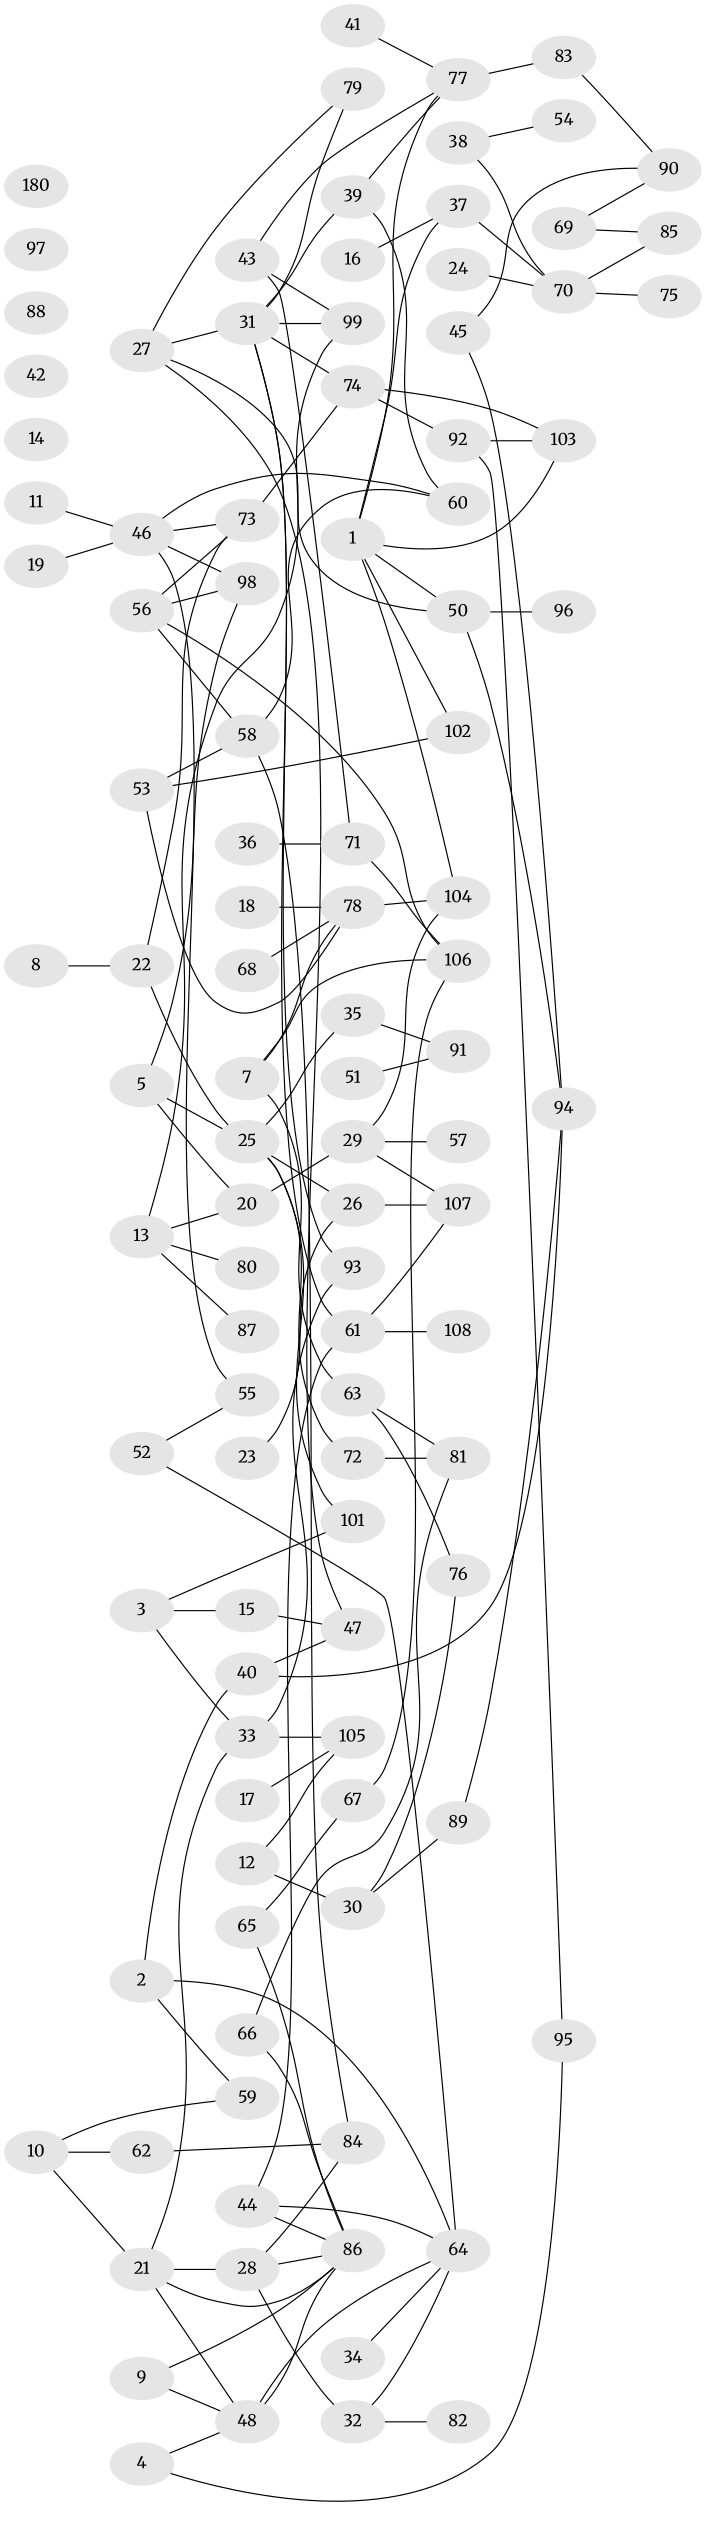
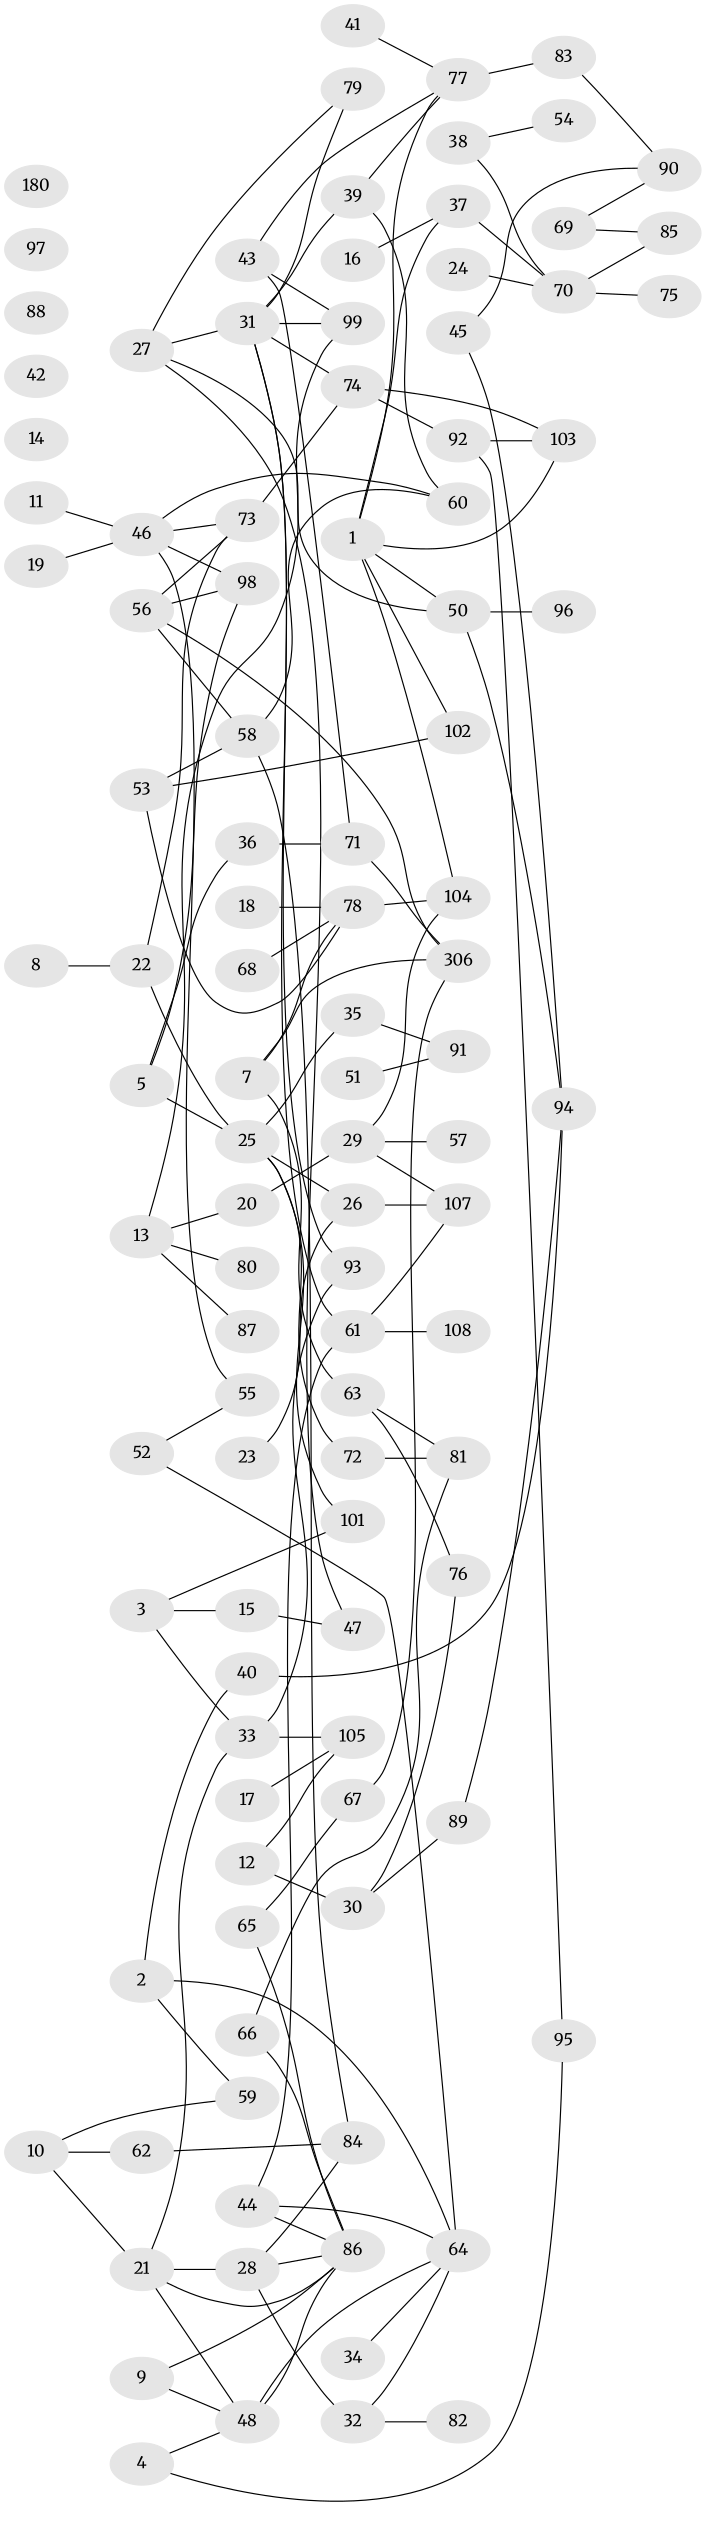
node "106": label "106" -> "306"
edge "5" -- "20": now "5" -- "36"
edge "47" -- "40": removed
